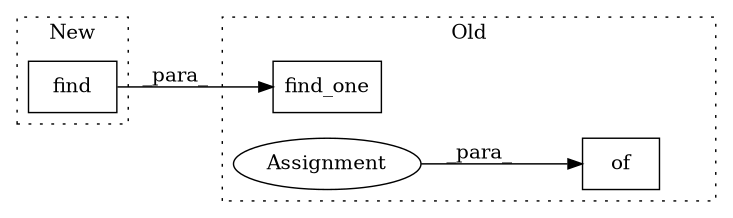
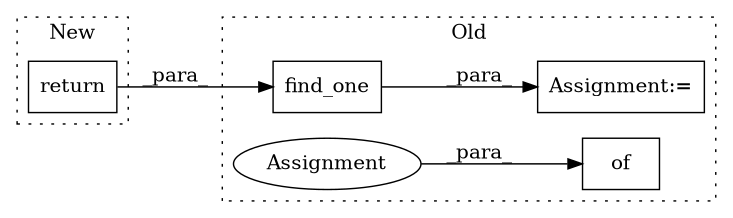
node "find": label "find" -> "return"
node "Assignment:=": added
